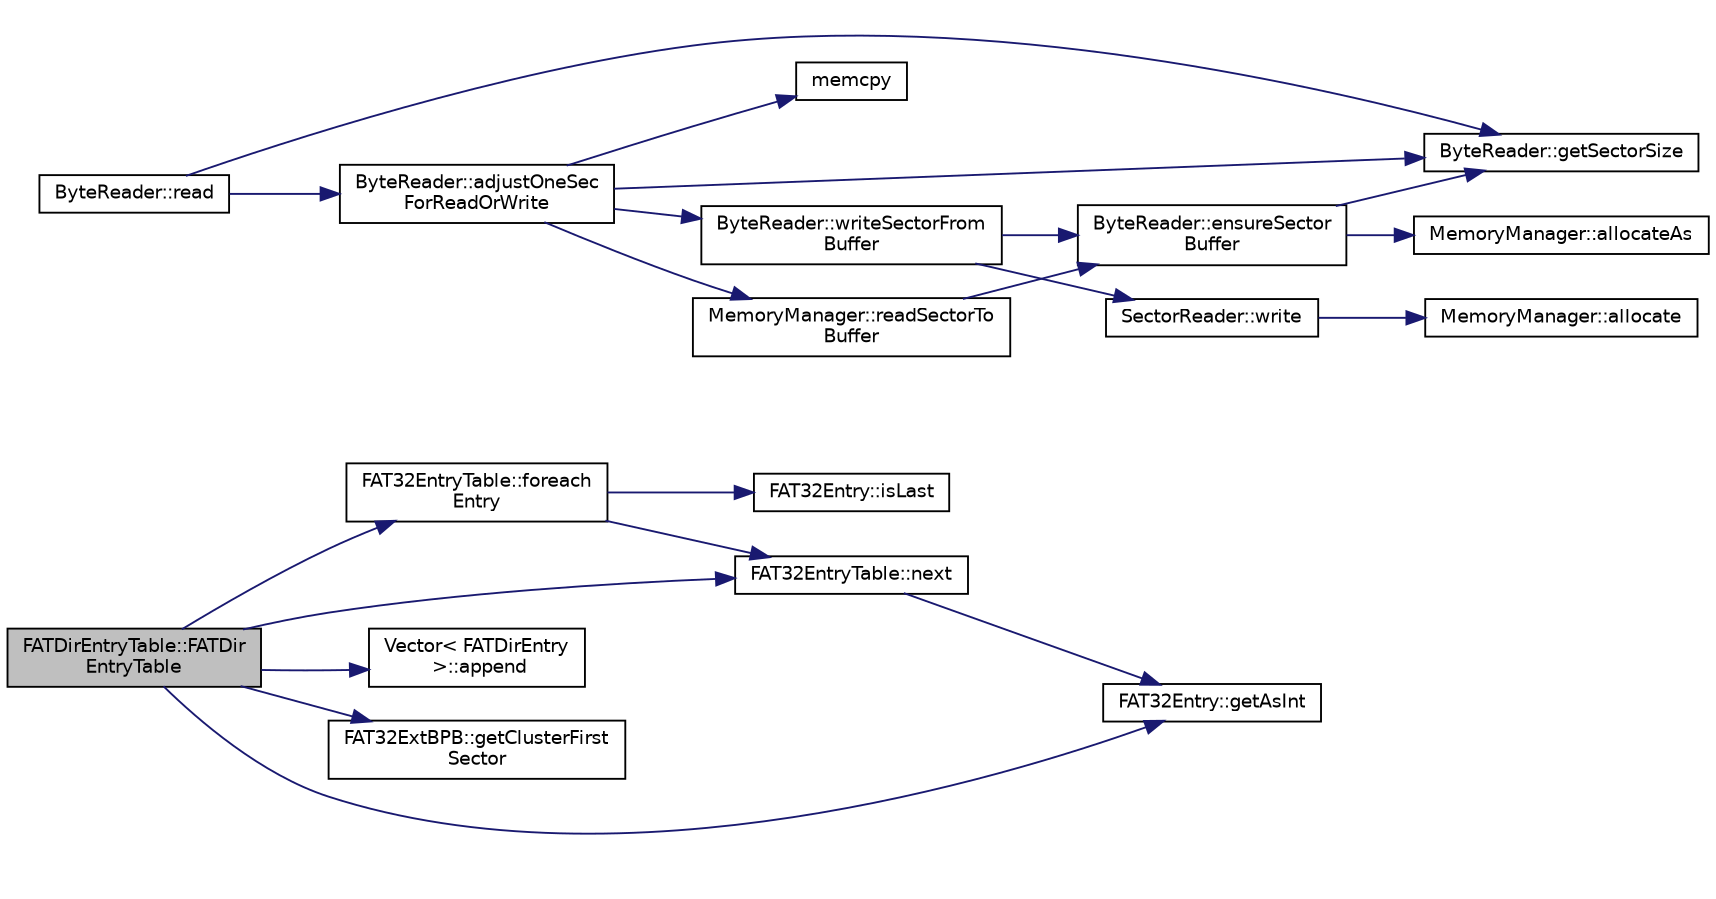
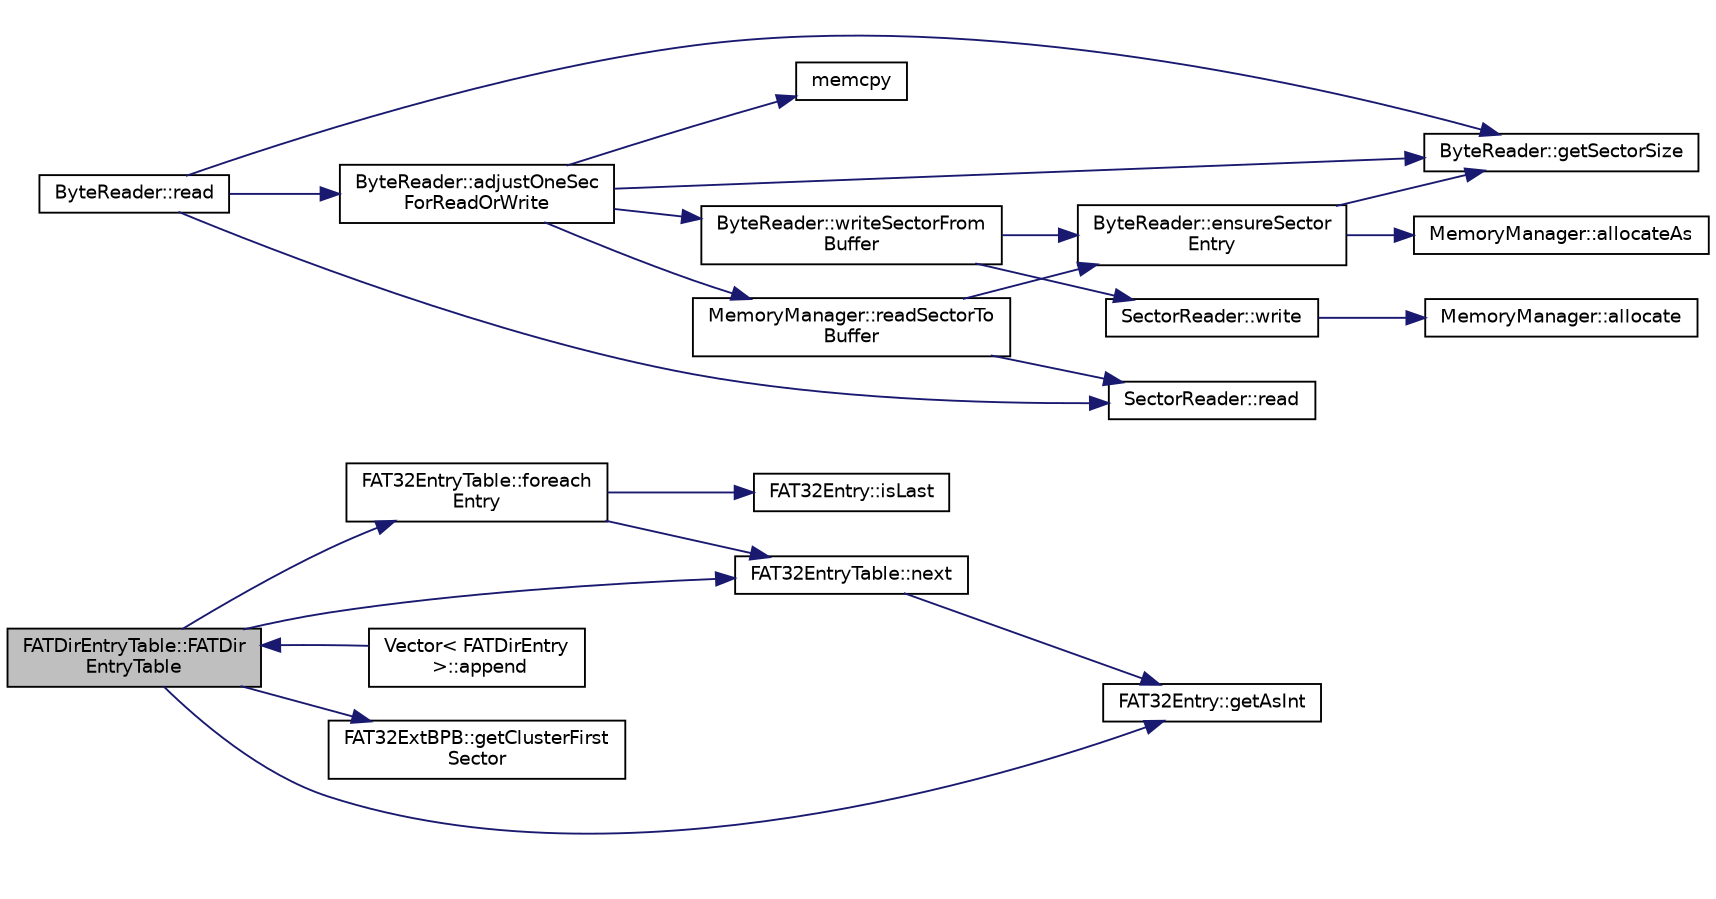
node "ByteReader::ensureSector Buffer": label "ByteReader::ensureSector Buffer" -> "ByteReader::ensureSector Entry"
node "SectorReader::read": added
edge "FATDirEntryTable::FATDir EntryTable" -> "Vector< FATDirEntry >::append": reversed
